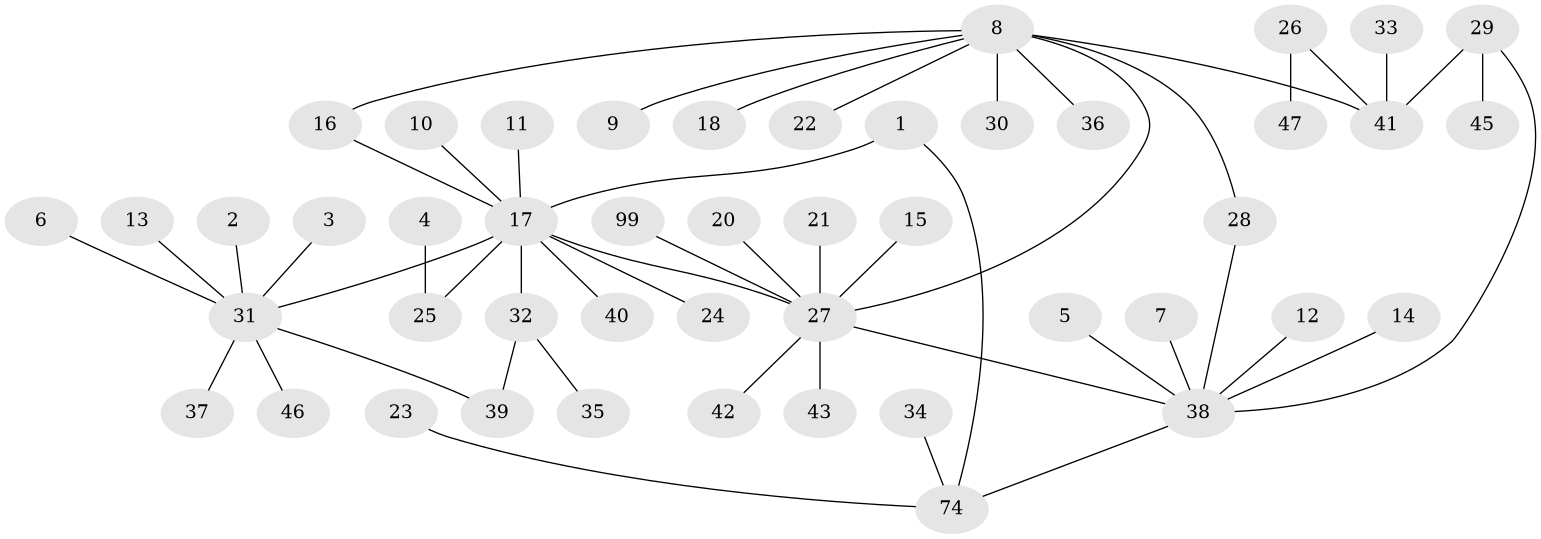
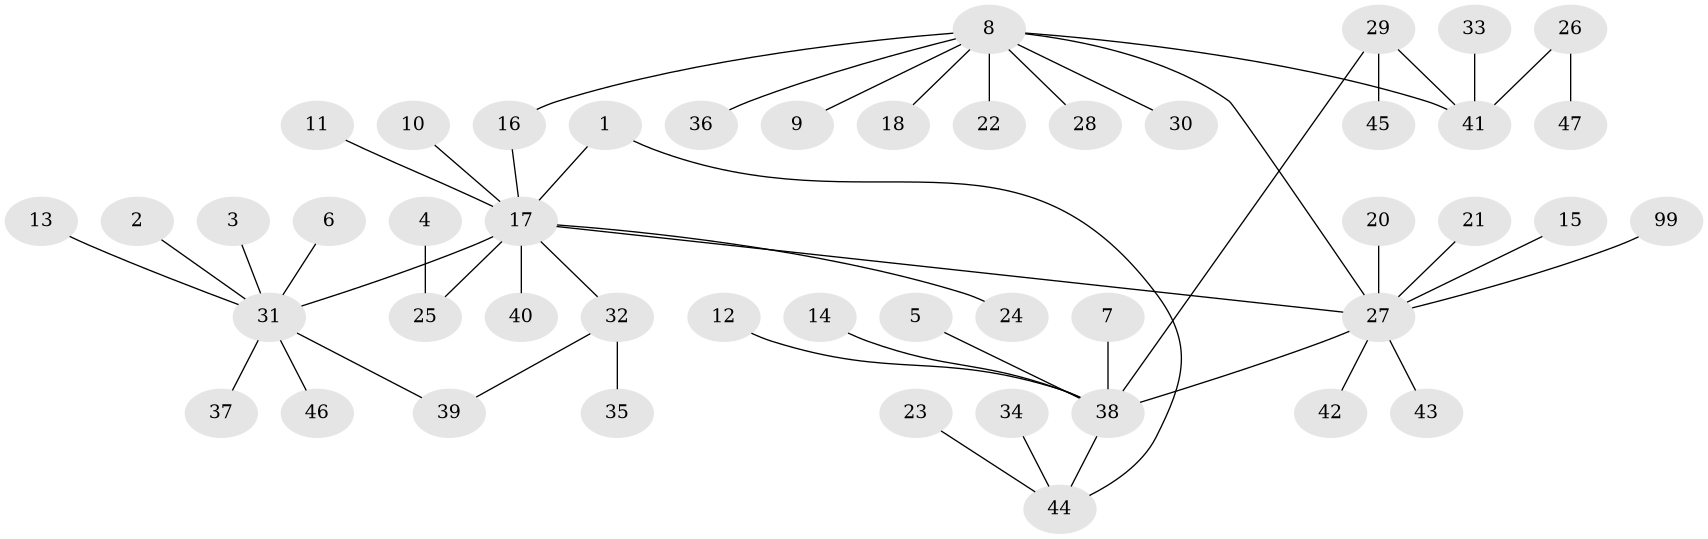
edge "28" -- "38": removed
node "74": label "74" -> "44"
